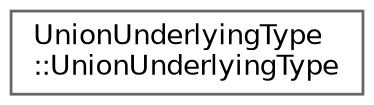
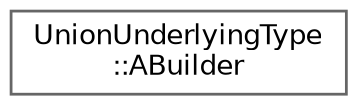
node "UnionUnderlyingType ::UnionUnderlyingType": label "UnionUnderlyingType ::UnionUnderlyingType" -> "UnionUnderlyingType ::ABuilder"
